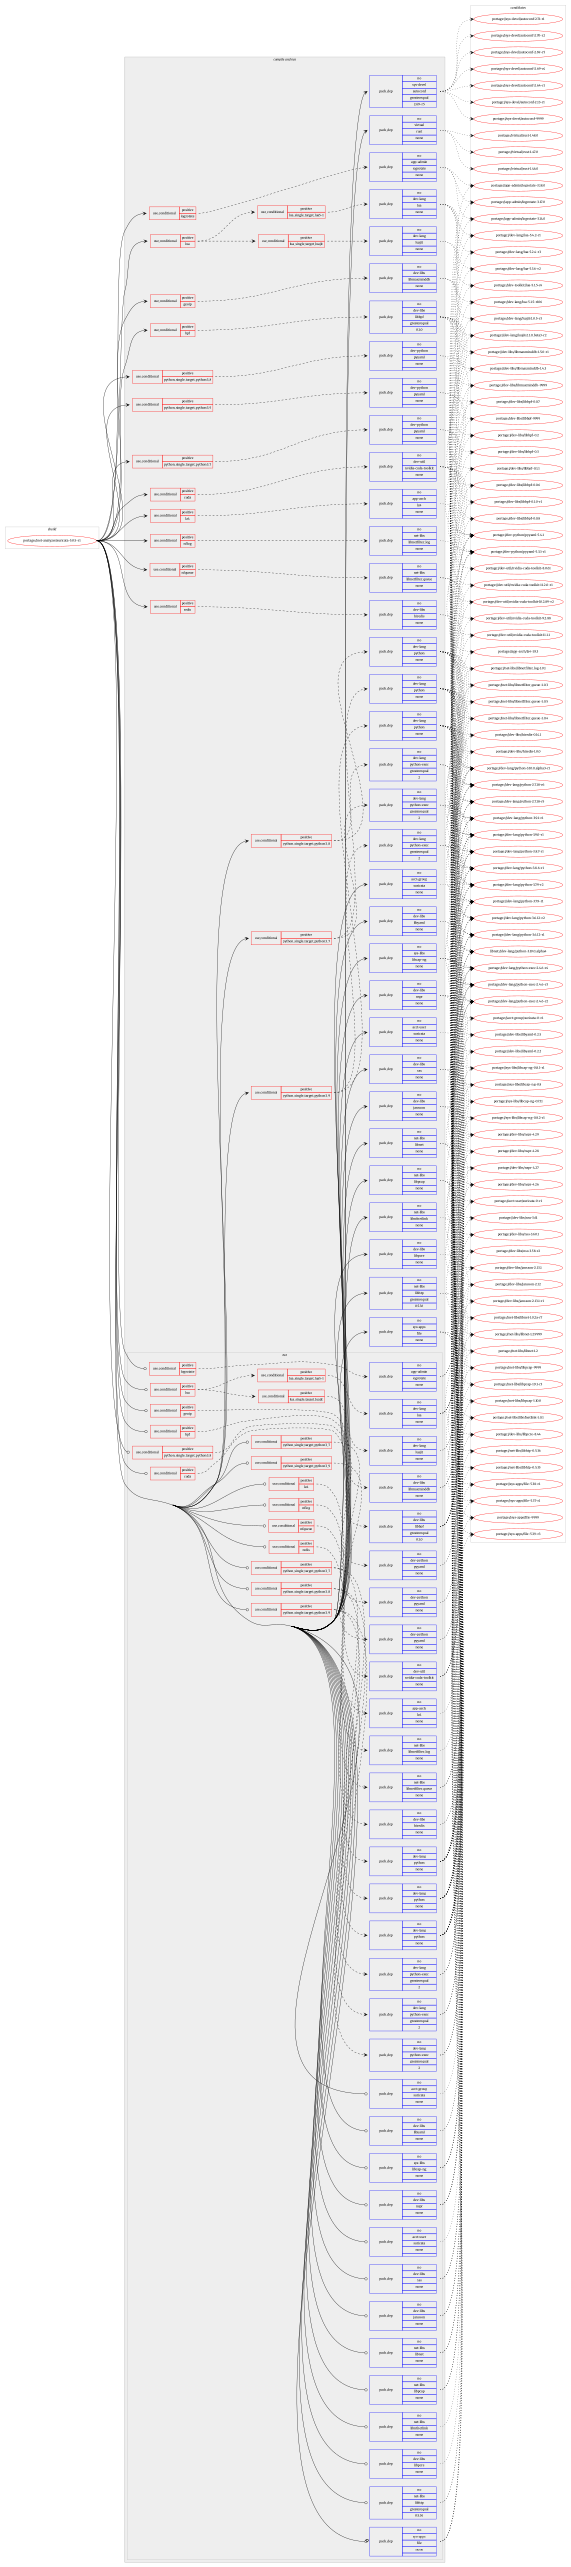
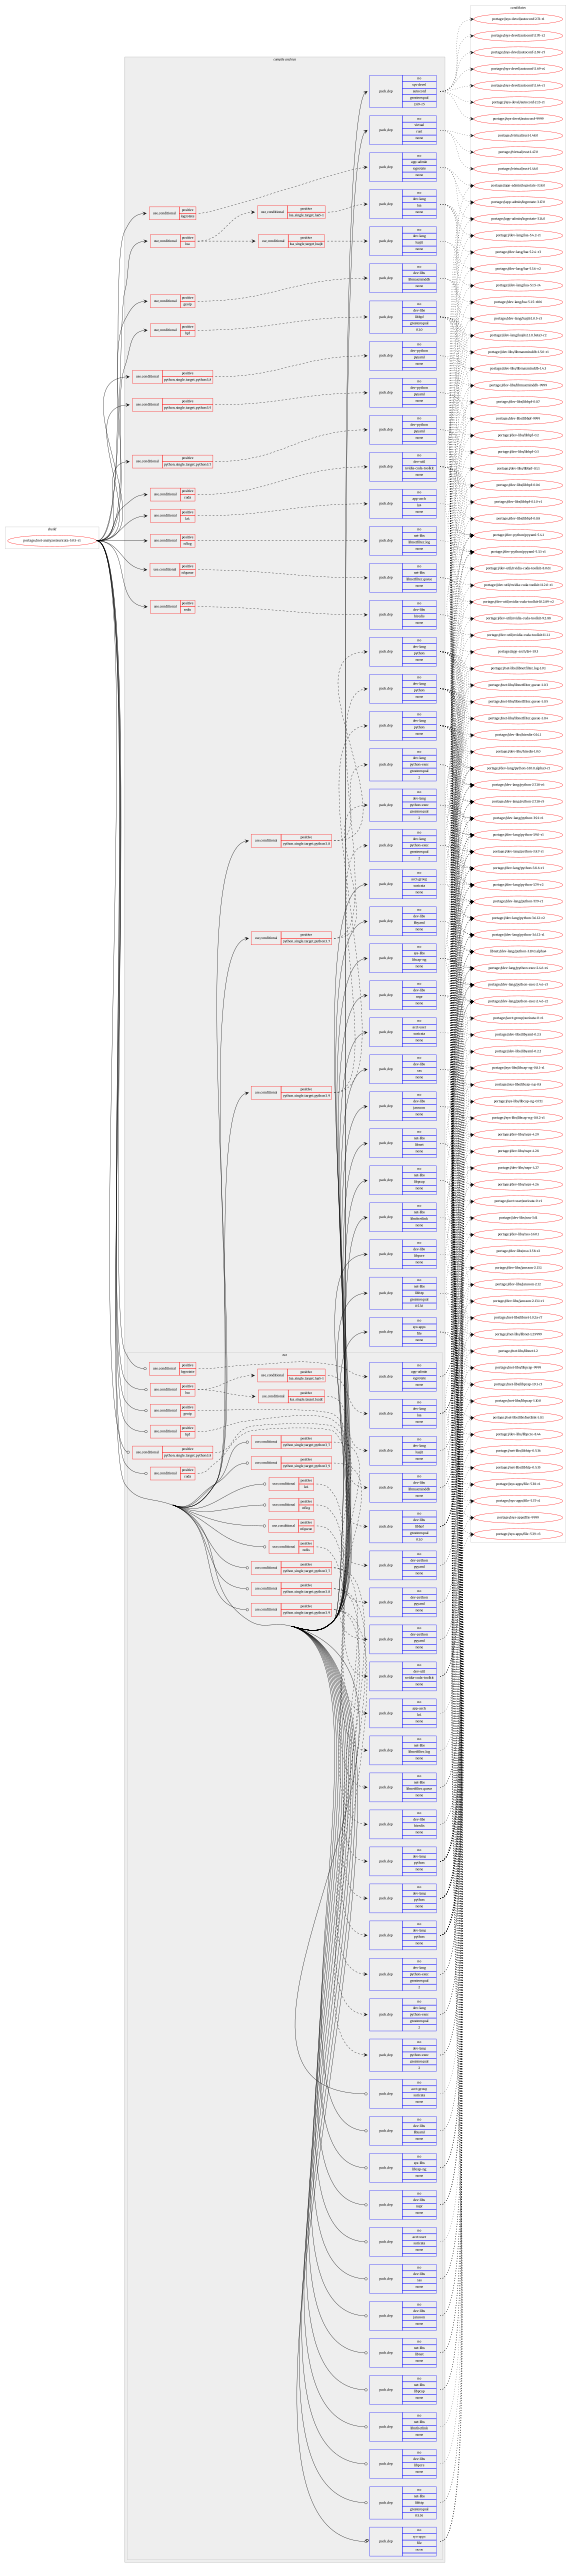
node "portage://dev-toolkit/lua-5.1.5-r4": label "portage://dev-toolkit/lua-5.1.5-r4" -> "portage://dev-lang/lua-5.1.5-r4"
node "portage://dev-lang/python-3.7.9-r1": label "portage://dev-lang/python-3.7.9-r1" -> "portage://dev-lang/python-7.7.9-r1"
